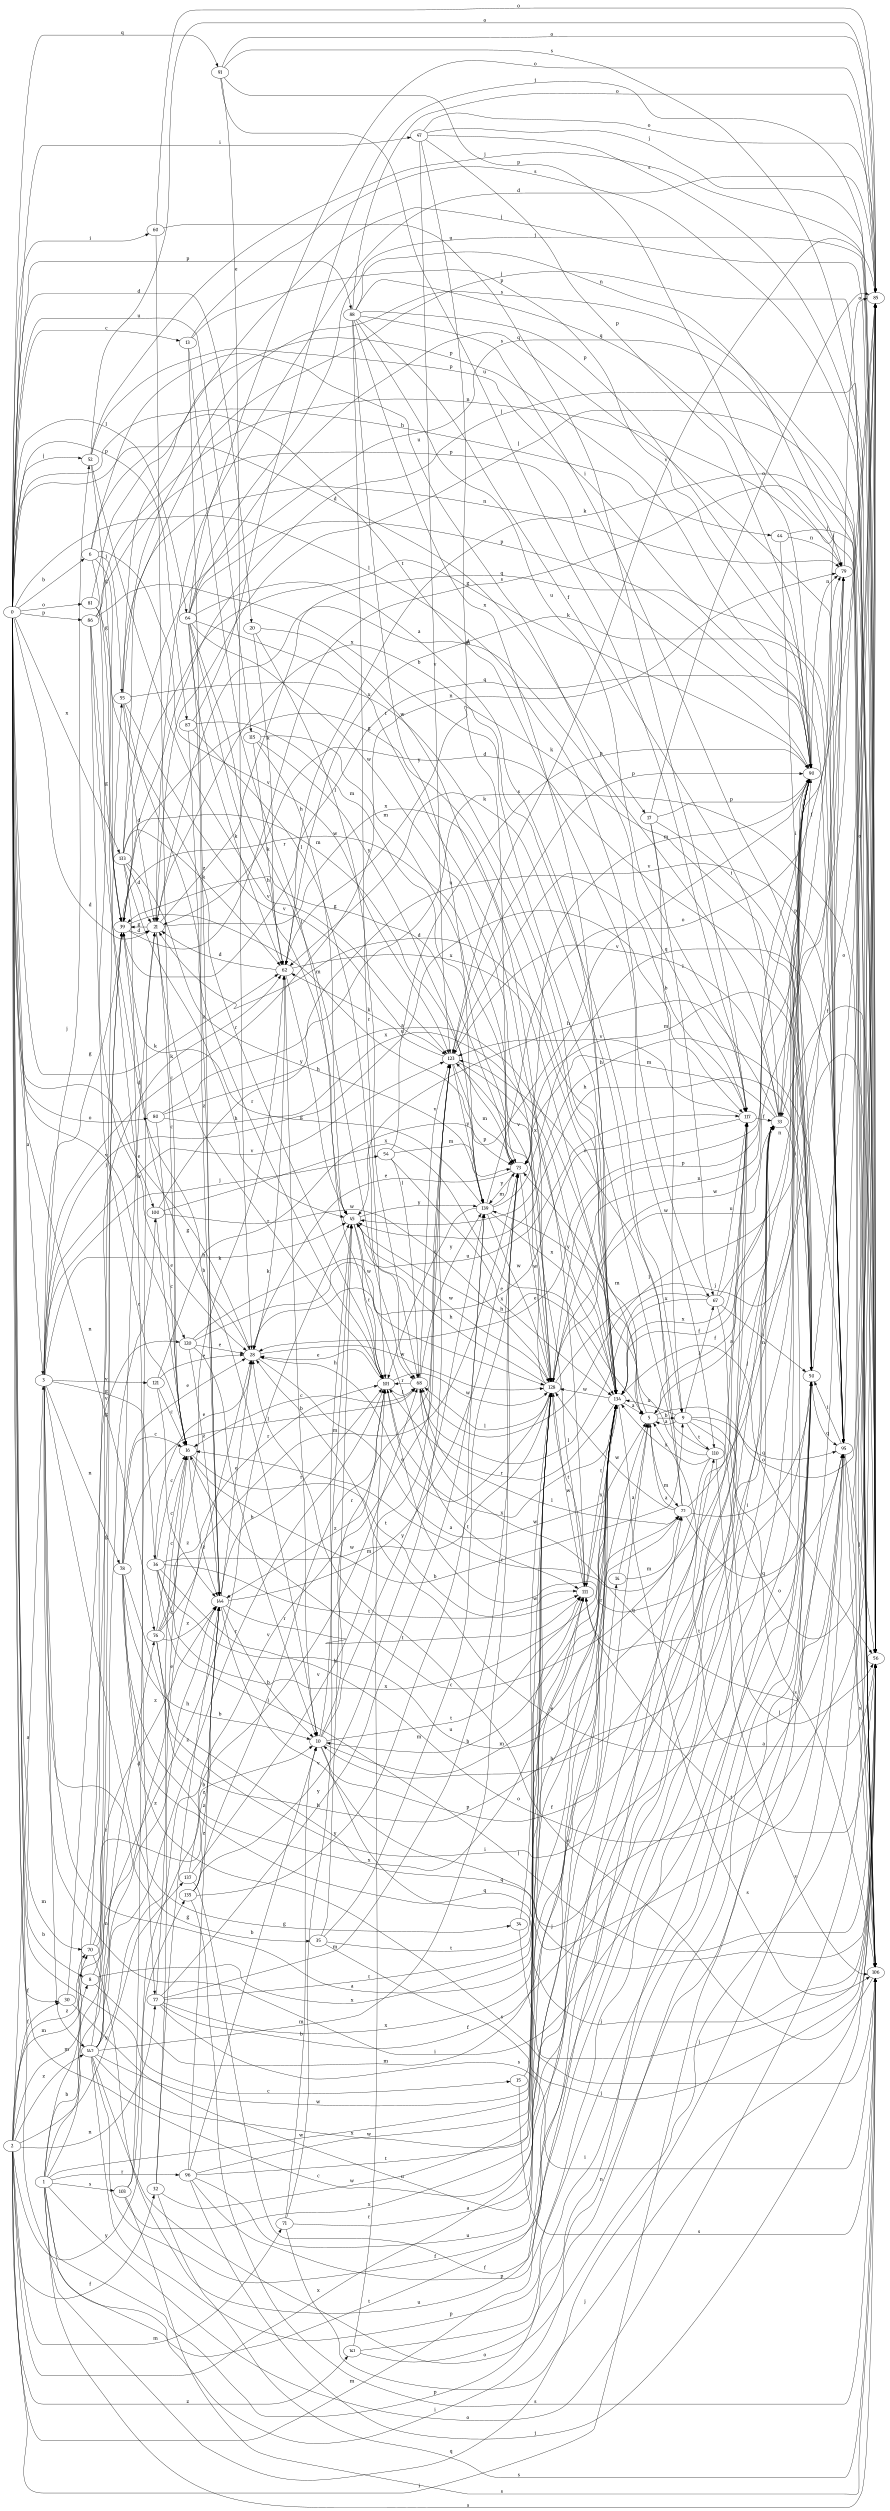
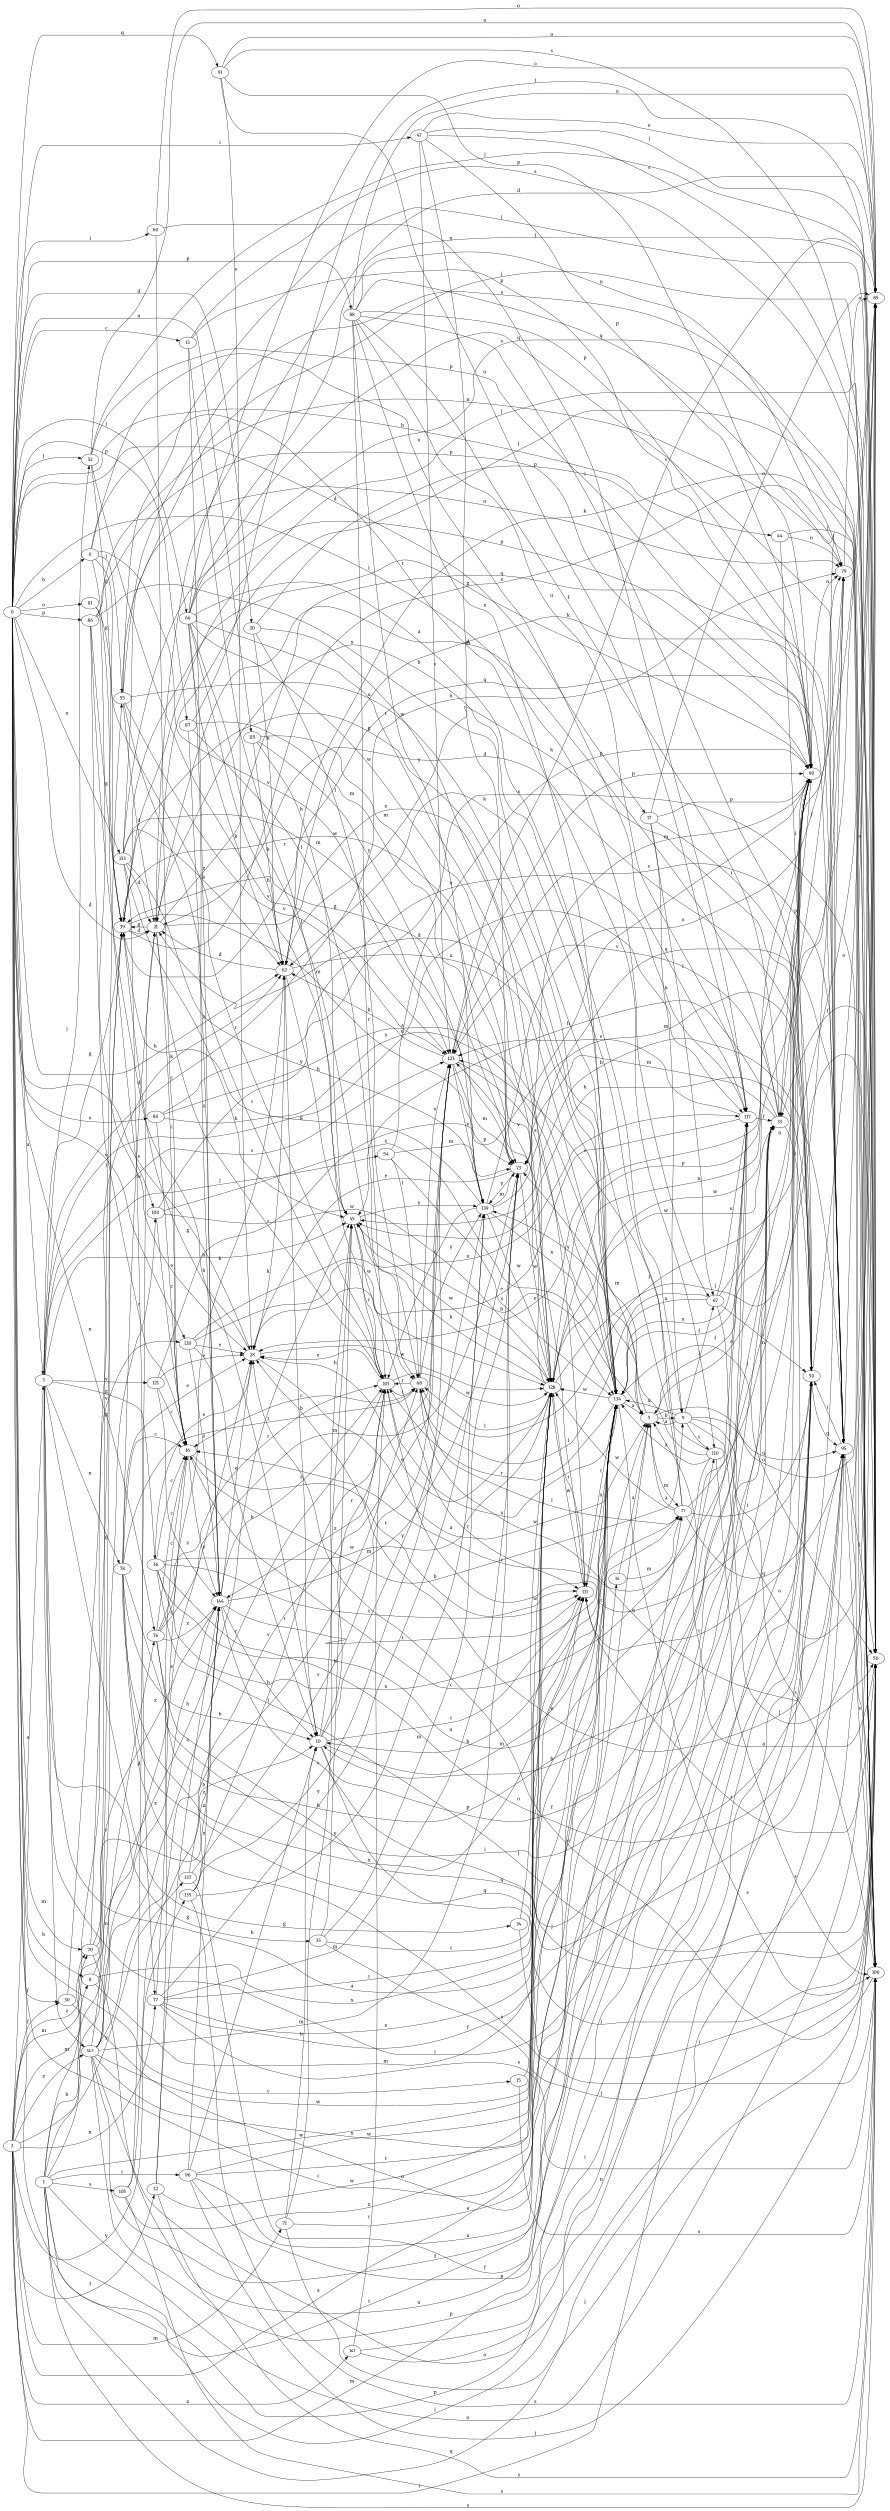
edge "81" -> "90": now "20" -> "90"
